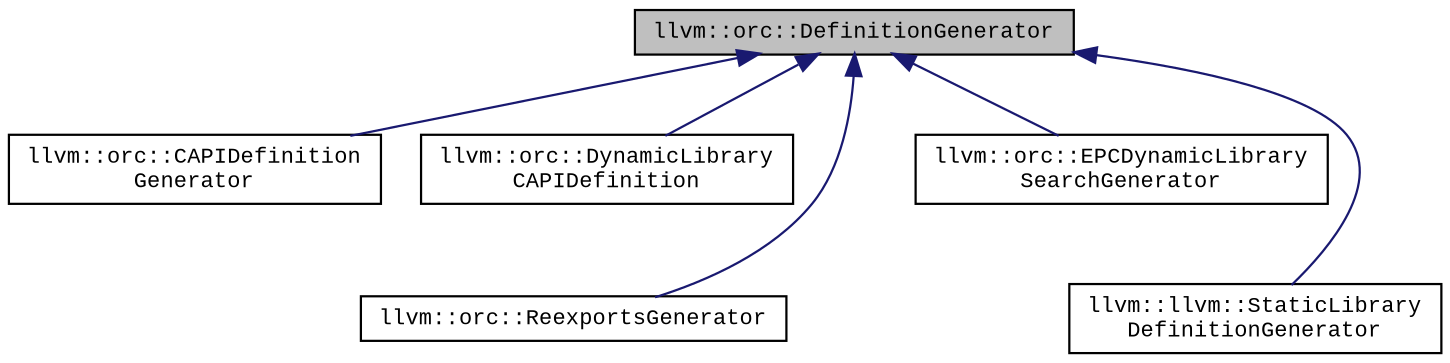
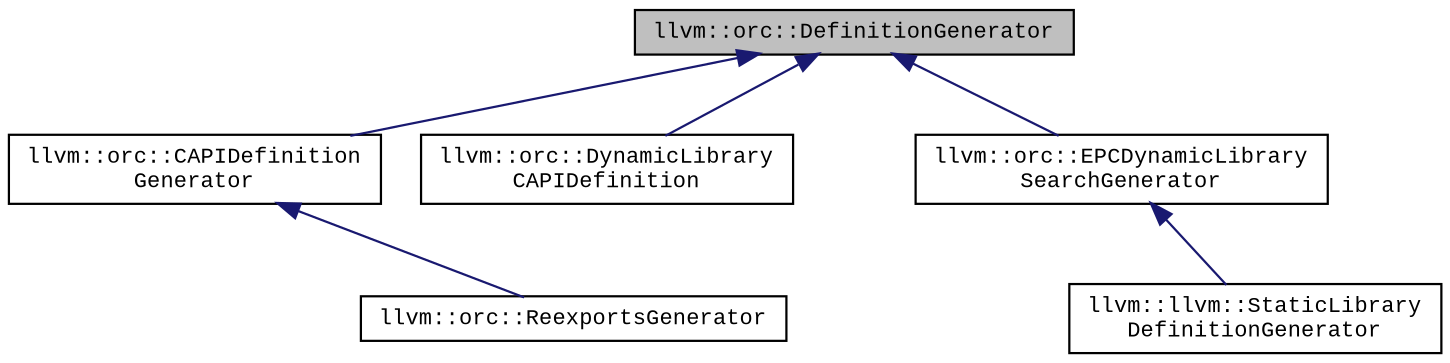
edge "llvm::llvm::StaticLibrary DefinitionGenerator" -> "llvm::orc::DefinitionGenerator": now "llvm::llvm::StaticLibrary DefinitionGenerator" -> "llvm::orc::EPCDynamicLibrary SearchGenerator"
edge "llvm::orc::ReexportsGenerator" -> "llvm::orc::DefinitionGenerator": now "llvm::orc::ReexportsGenerator" -> "llvm::orc::CAPIDefinition Generator"
